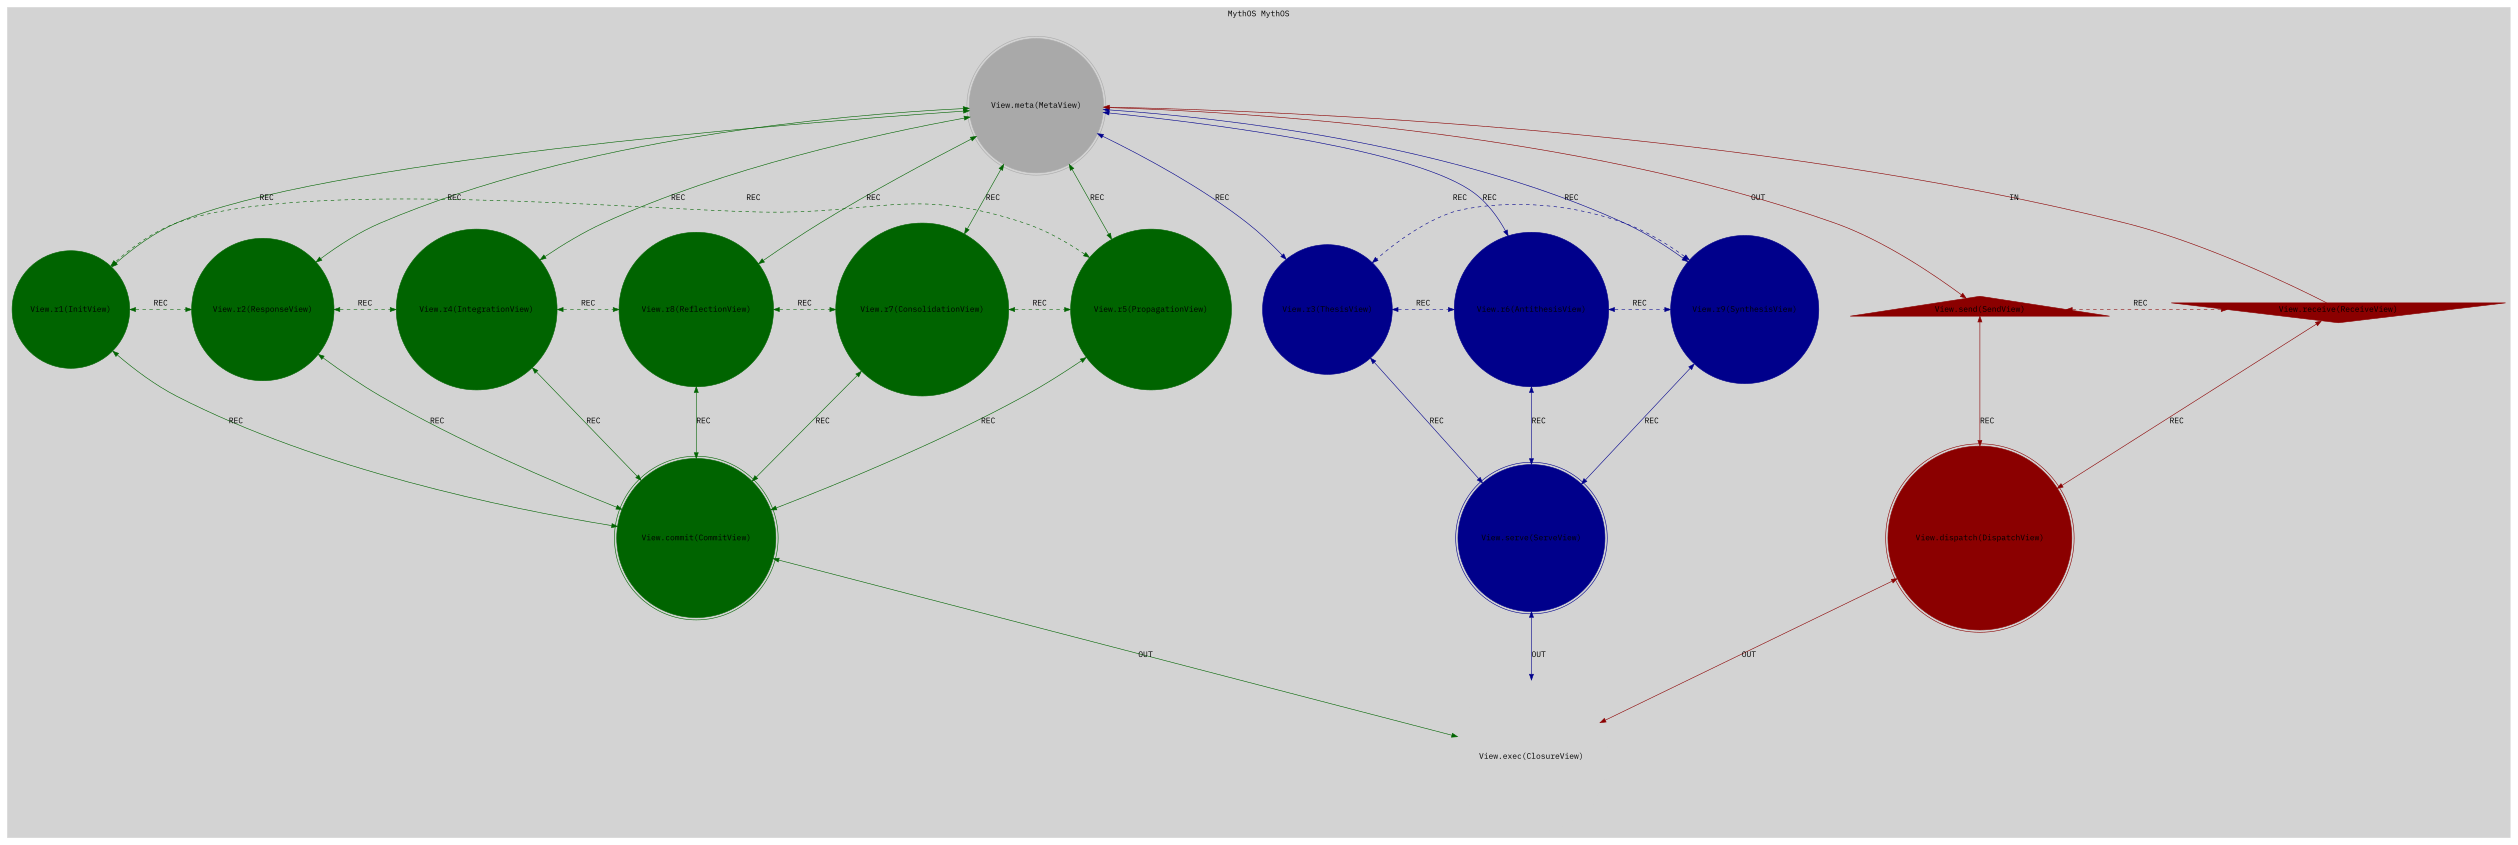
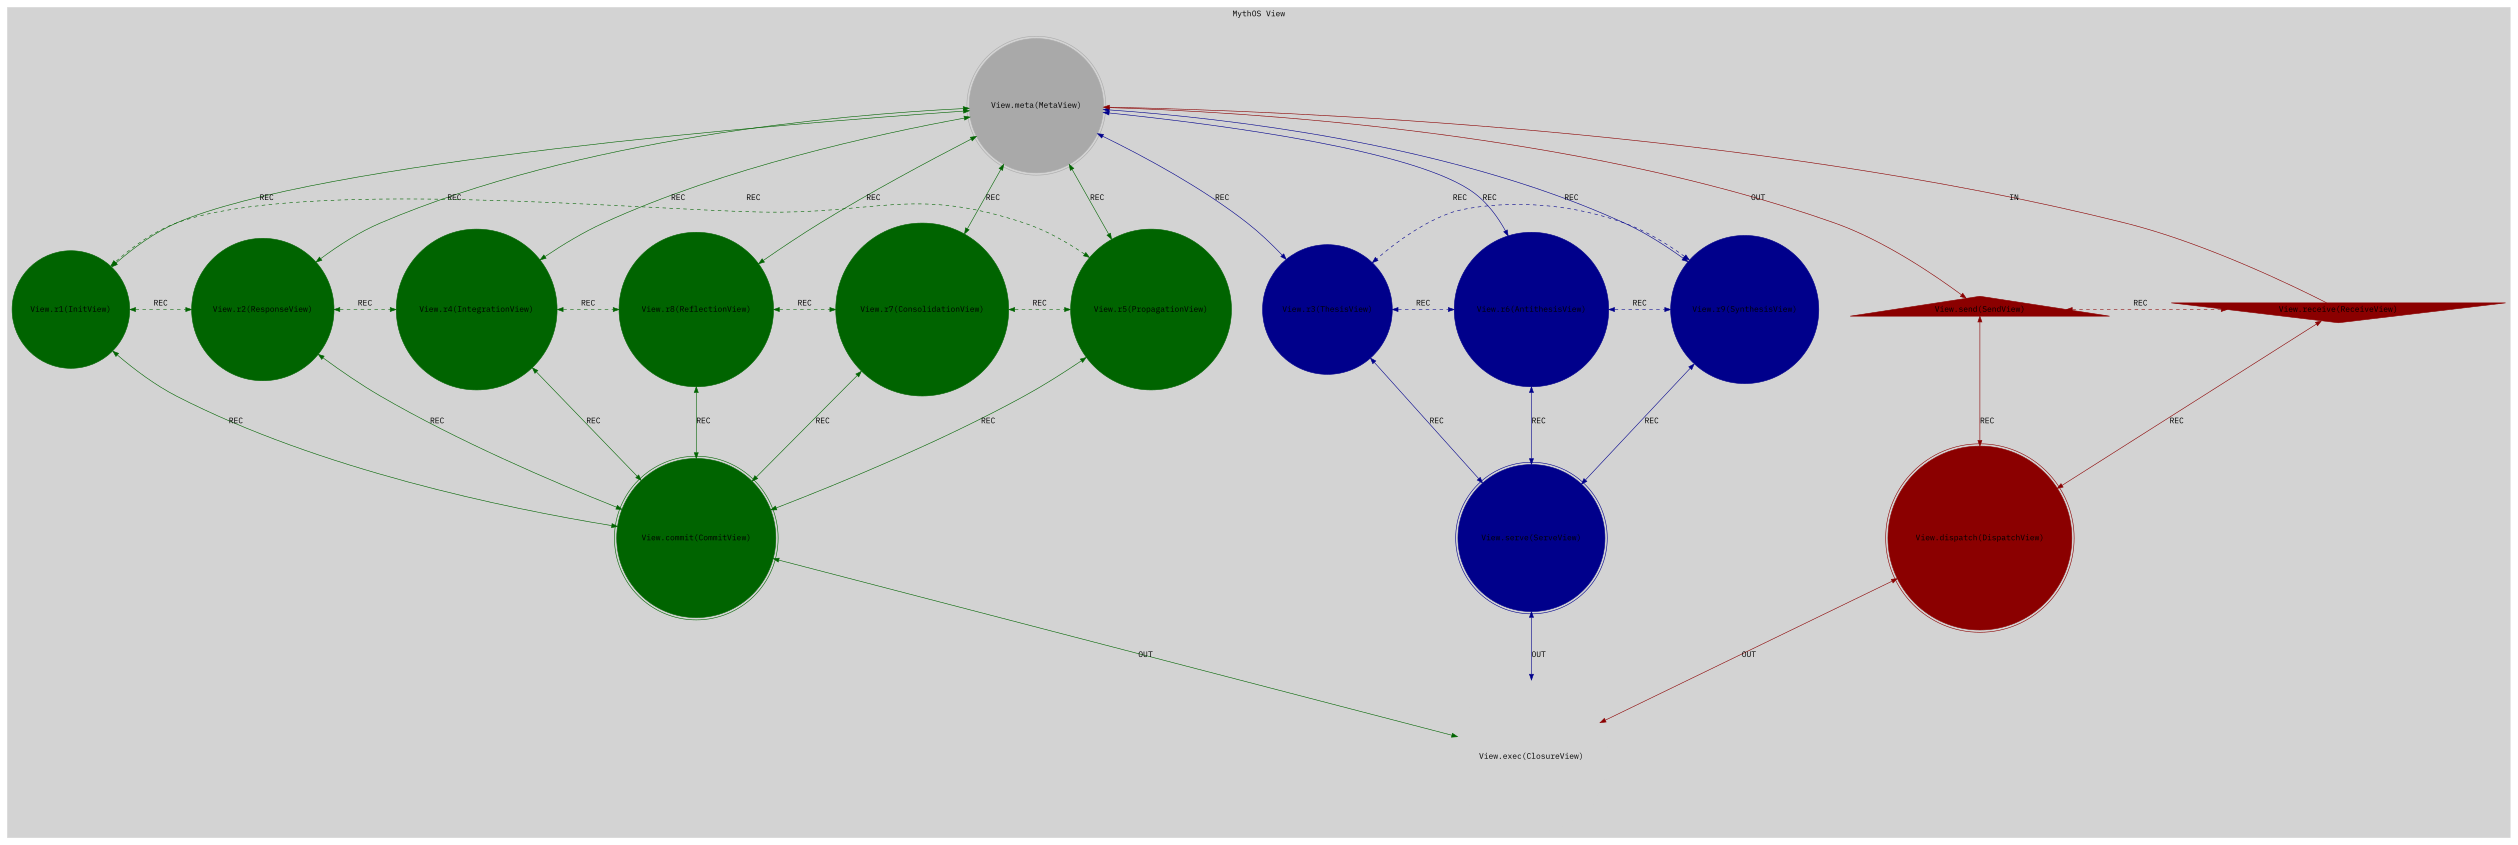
cluster "MythOS MythOS": label "MythOS MythOS" -> "MythOS View"
